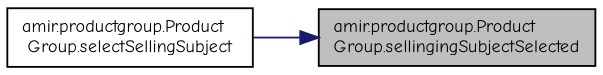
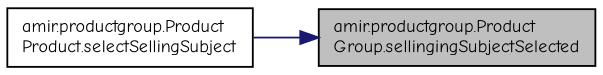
node "amir.productgroup.Product Group.selectSellingSubject": label "amir.productgroup.Product Group.selectSellingSubject" -> "amir.productgroup.Product Product.selectSellingSubject"
